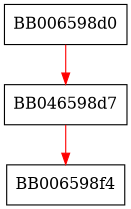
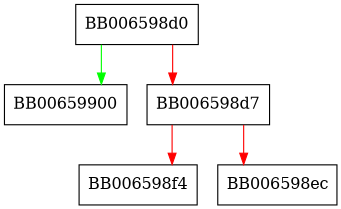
node "BB00659900": added
node "BB046598d7": label "BB046598d7" -> "BB006598d7"
node "BB006598ec": added
